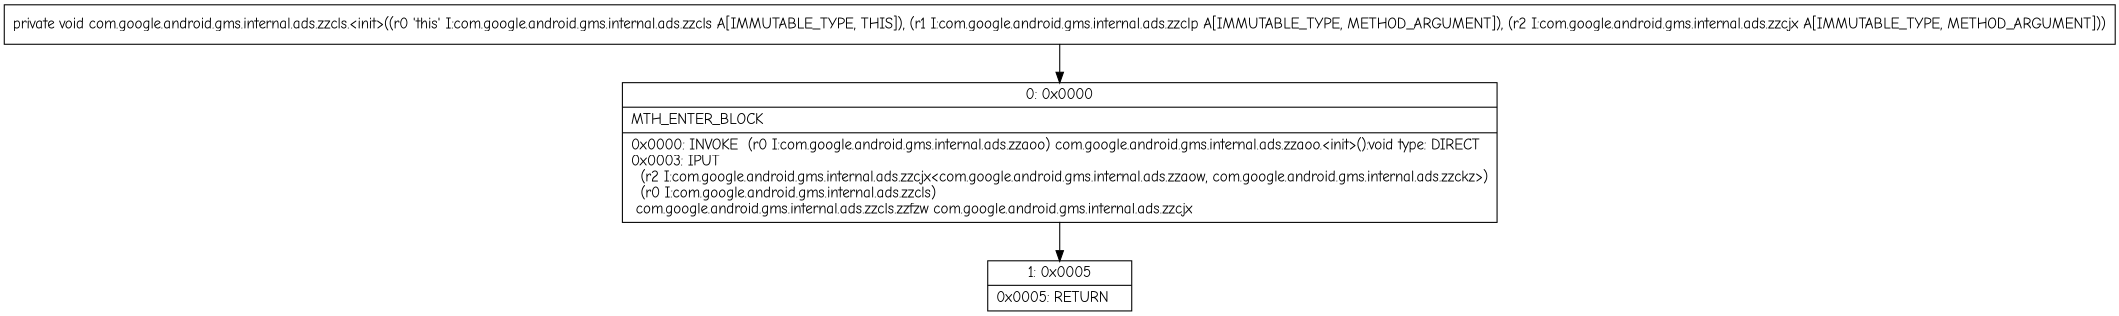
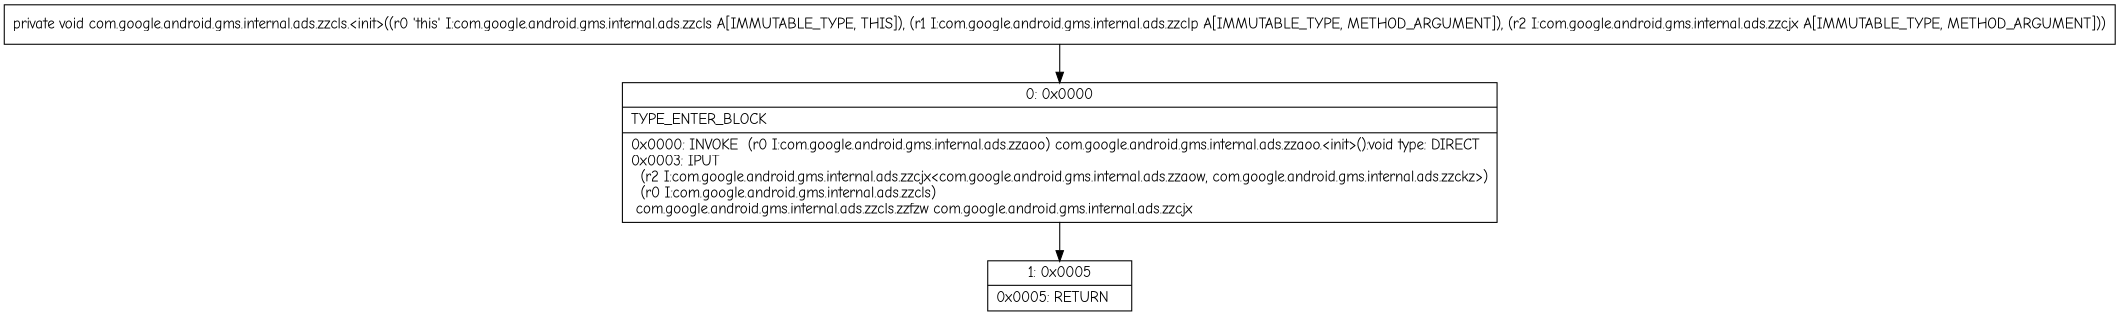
node "0: 0x0000": text "MTH_ENTER_BLOCK" -> "TYPE_ENTER_BLOCK"
